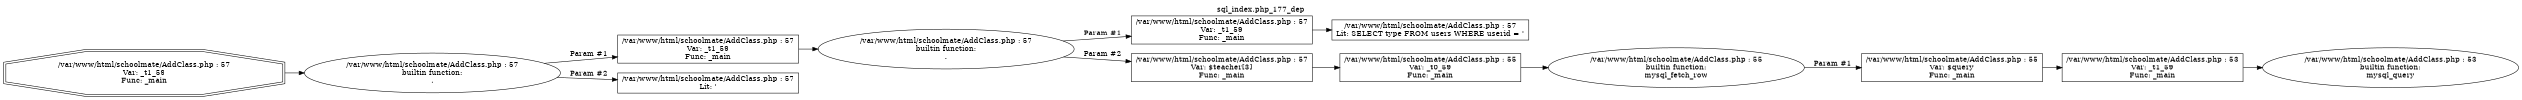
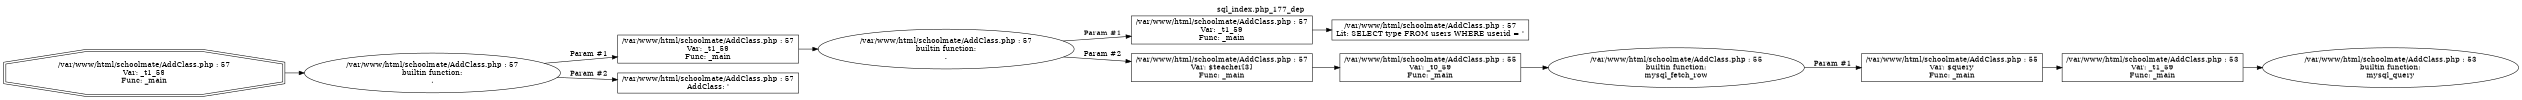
node "/var/www/html/schoolmate/AddClass.php : 57 Lit: '": label "/var/www/html/schoolmate/AddClass.php : 57 Lit: '" -> "/var/www/html/schoolmate/AddClass.php : 57 AddClass: '"
